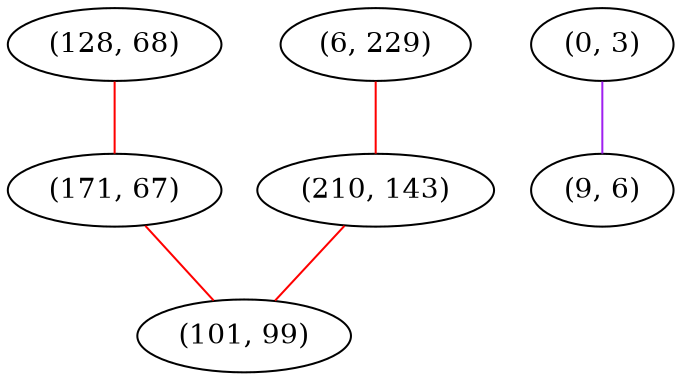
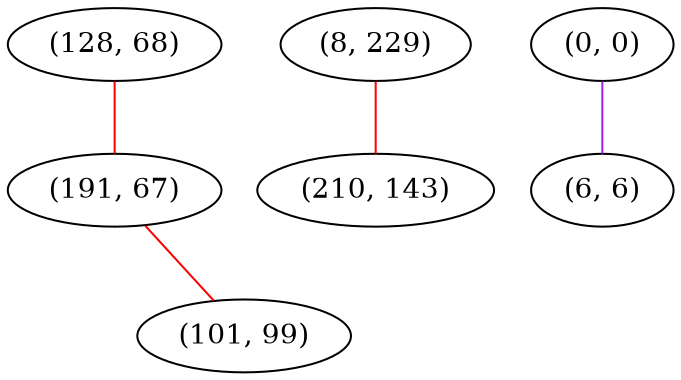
node "(6, 229)": label "(6, 229)" -> "(8, 229)"
node "(0, 3)": label "(0, 3)" -> "(0, 0)"
node "(171, 67)": label "(171, 67)" -> "(191, 67)"
node "(9, 6)": label "(9, 6)" -> "(6, 6)"
edge "(210, 143)" -- "(101, 99)": removed
